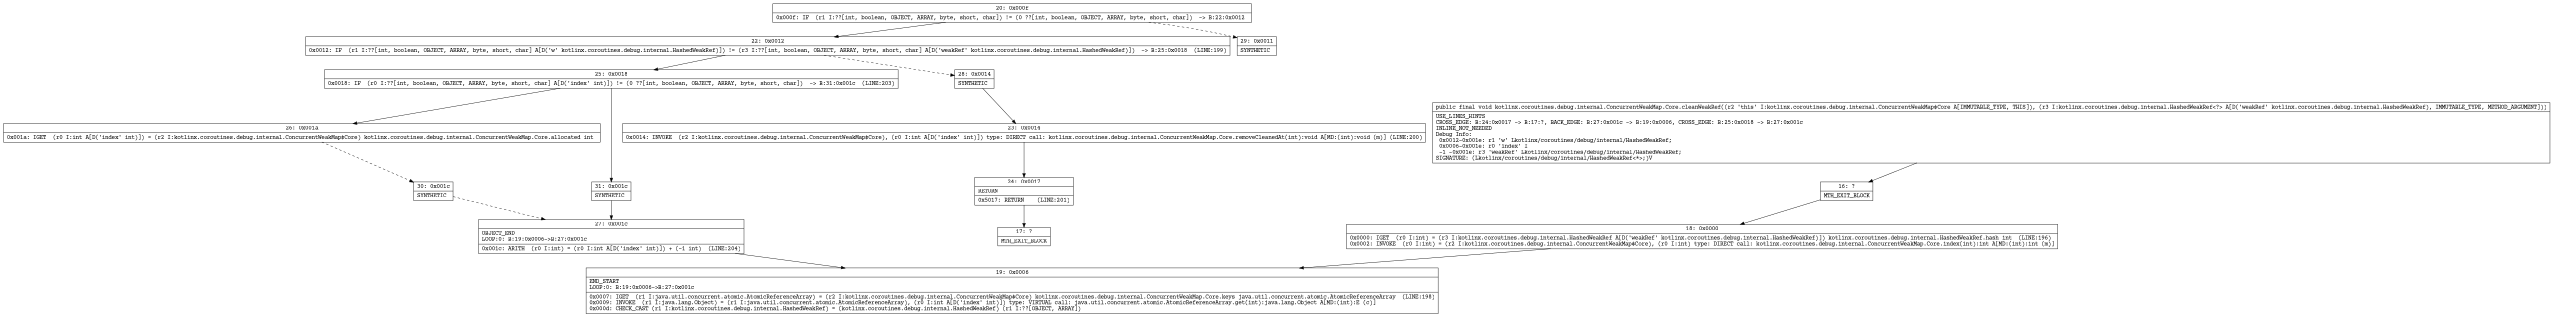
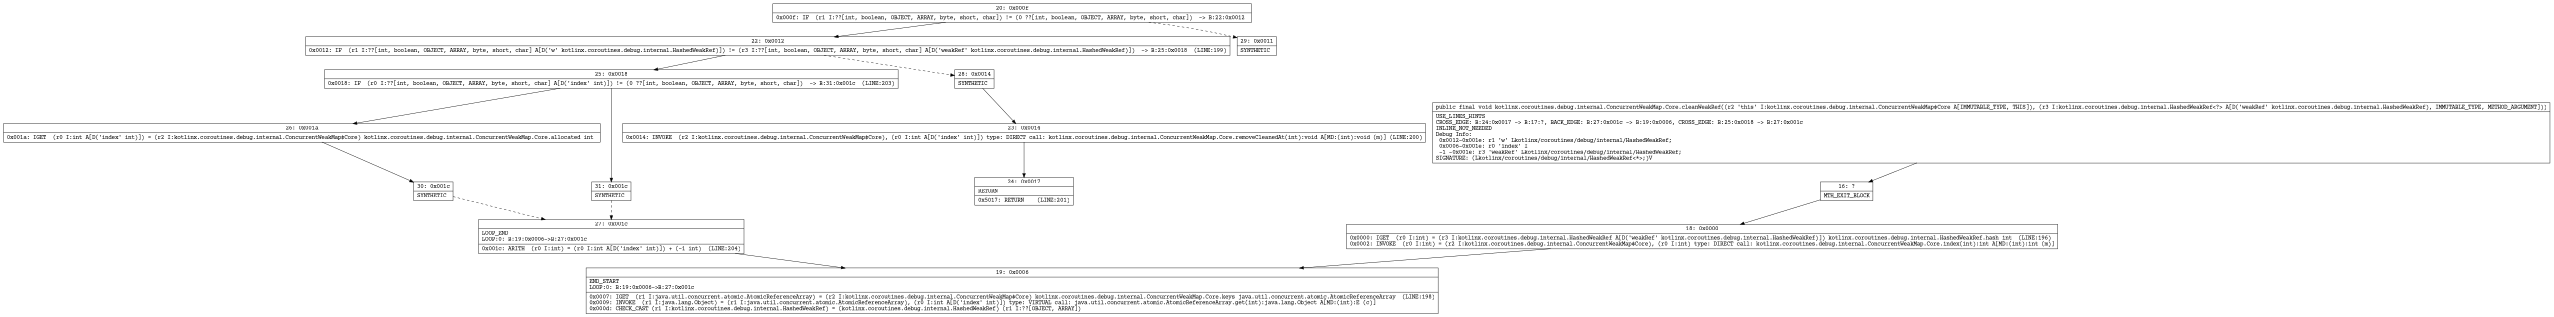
edge "26: 0x001a" -> "30: 0x001c": style dashed -> solid
edge "31: 0x001c" -> "27: 0x001c": style solid -> dashed
node "27: 0x001c": text "OBJECT_END" -> "LOOP_END"
node "17: ?": removed
